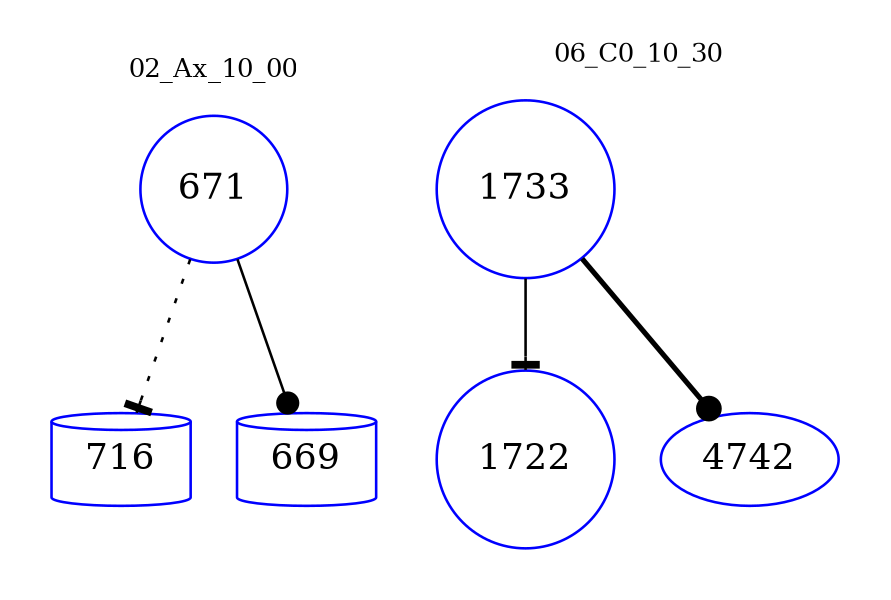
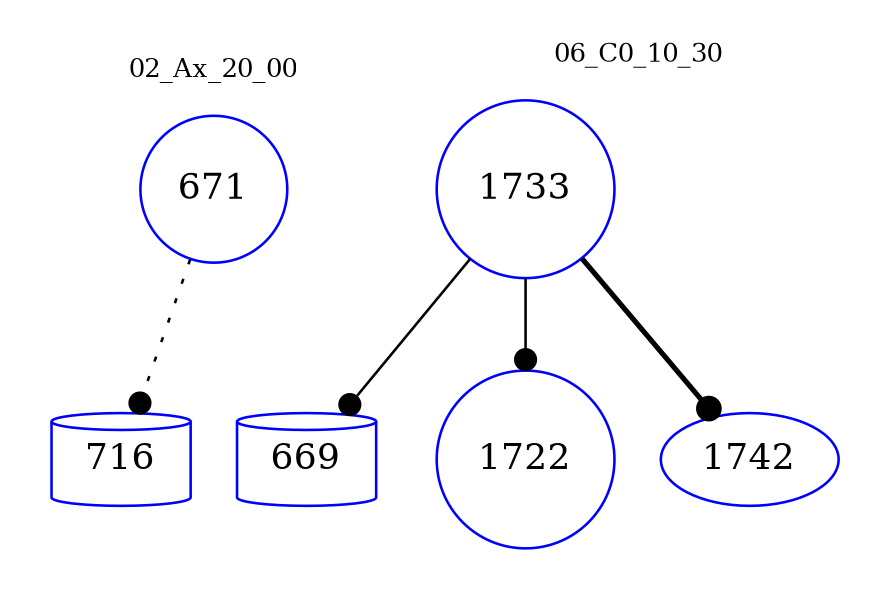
cluster "02_Ax_10_00": label "02_Ax_10_00" -> "02_Ax_20_00"
edge "1733" -> "1722": arrowhead tee -> dot
edge "671" -> "669": now "1733" -> "669"
edge "671" -> "716": arrowhead tee -> dot
node "4742": label "4742" -> "1742"
